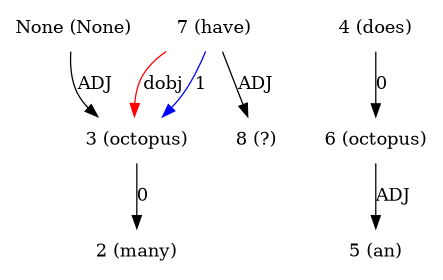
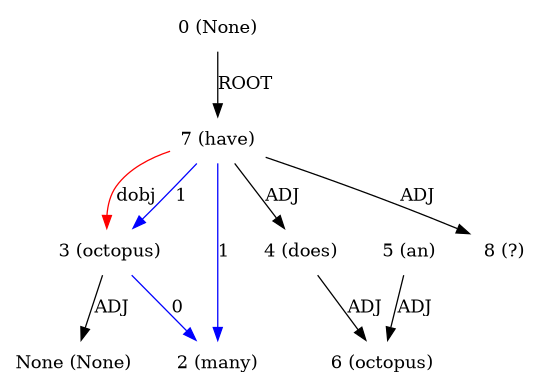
node "0 (None)": added
edge "None (None)" -> "3 (octopus)": reversed
edge "4 (does)" -> "6 (octopus)": label "0" -> "ADJ"
edge "3 (octopus)" -> "2 (many)": color black -> blue
edge "6 (octopus)" -> "5 (an)": reversed
edge "7 (have)" -> "4 (does)": added, label "ADJ"
edge "7 (have)" -> "2 (many)": added, label "1"
